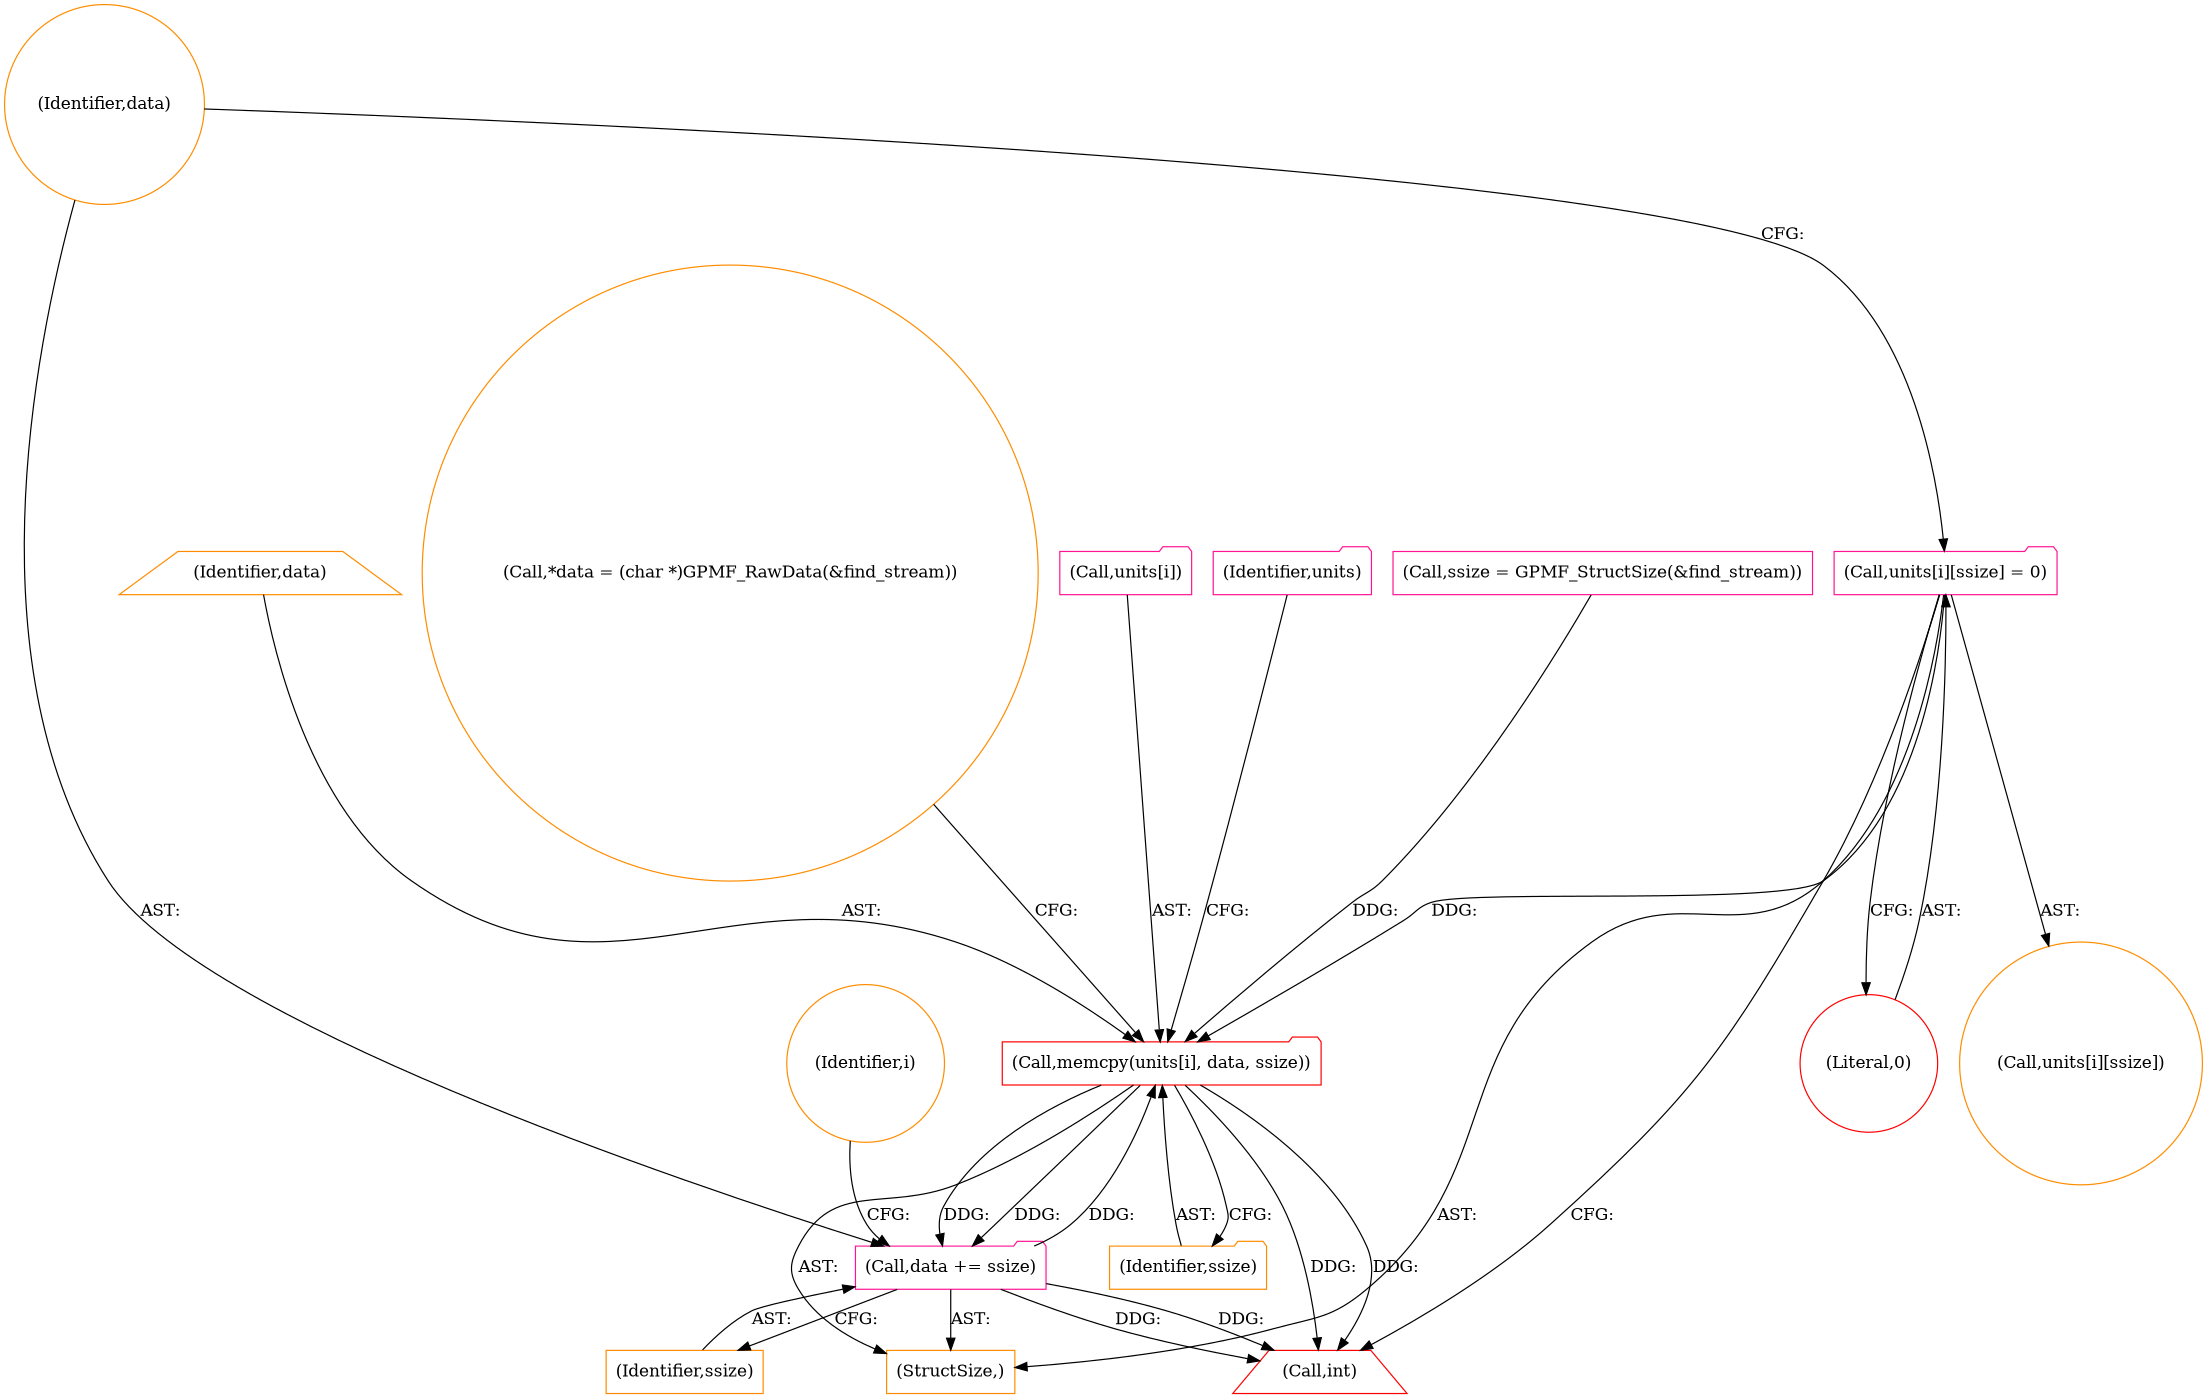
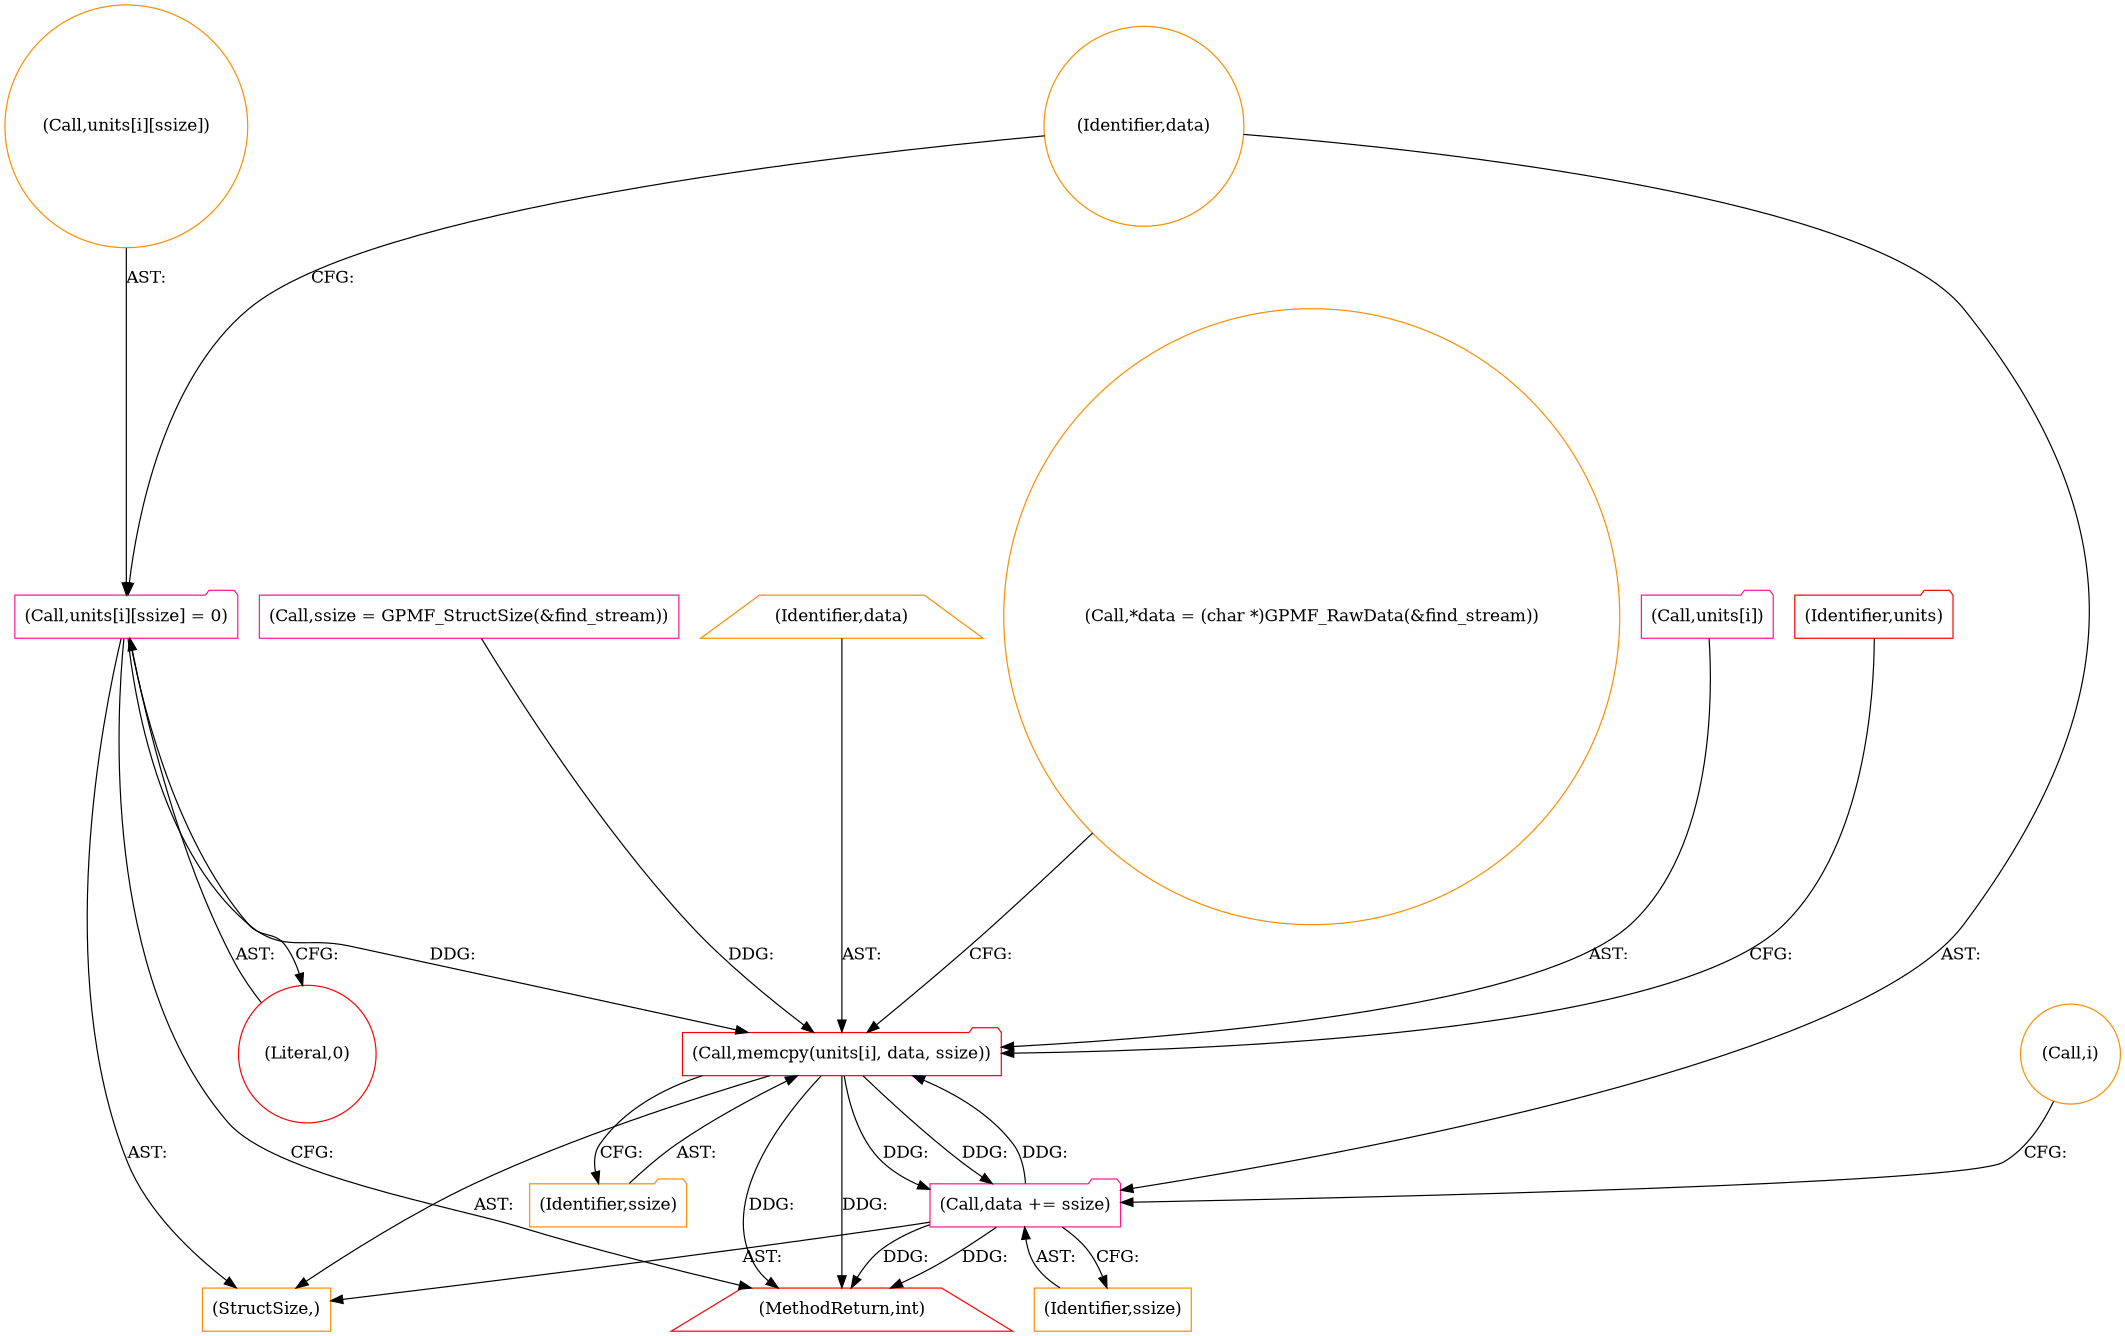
node "(Identifier,units)": color deeppink -> red
edge "(Call,units[i][ssize] = 0)" -> "(Call,units[i][ssize])": reversed
node "(Identifier,i)": label "(Identifier,i)" -> "(Call,i)"
node "(Call,int)": label "(Call,int)" -> "(MethodReturn,int)"
